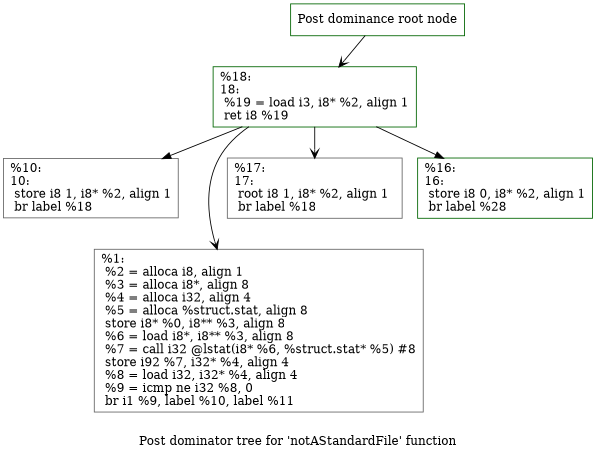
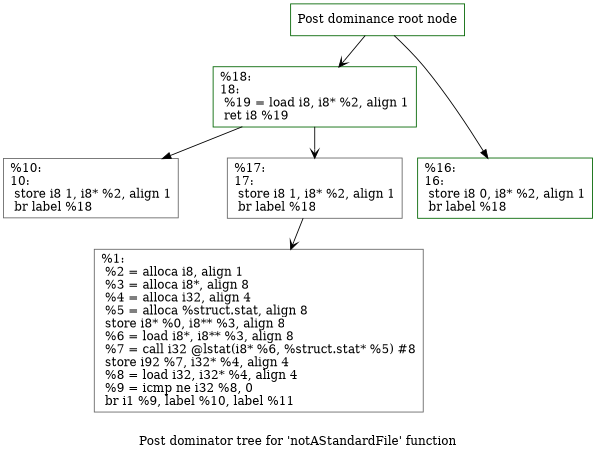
node "%18:": text "%19 = load i3, i8* %2, align 1" -> "%19 = load i8, i8* %2, align 1"
edge "%18:" -> "%16:": now "Post dominance root node" -> "%16:"
edge "%18:" -> "%1:": now "%17:" -> "%1:"
node "%17:": text "root i8 1, i8* %2, align 1" -> "store i8 1, i8* %2, align 1"
node "%16:": text "br label %28" -> "br label %18"
